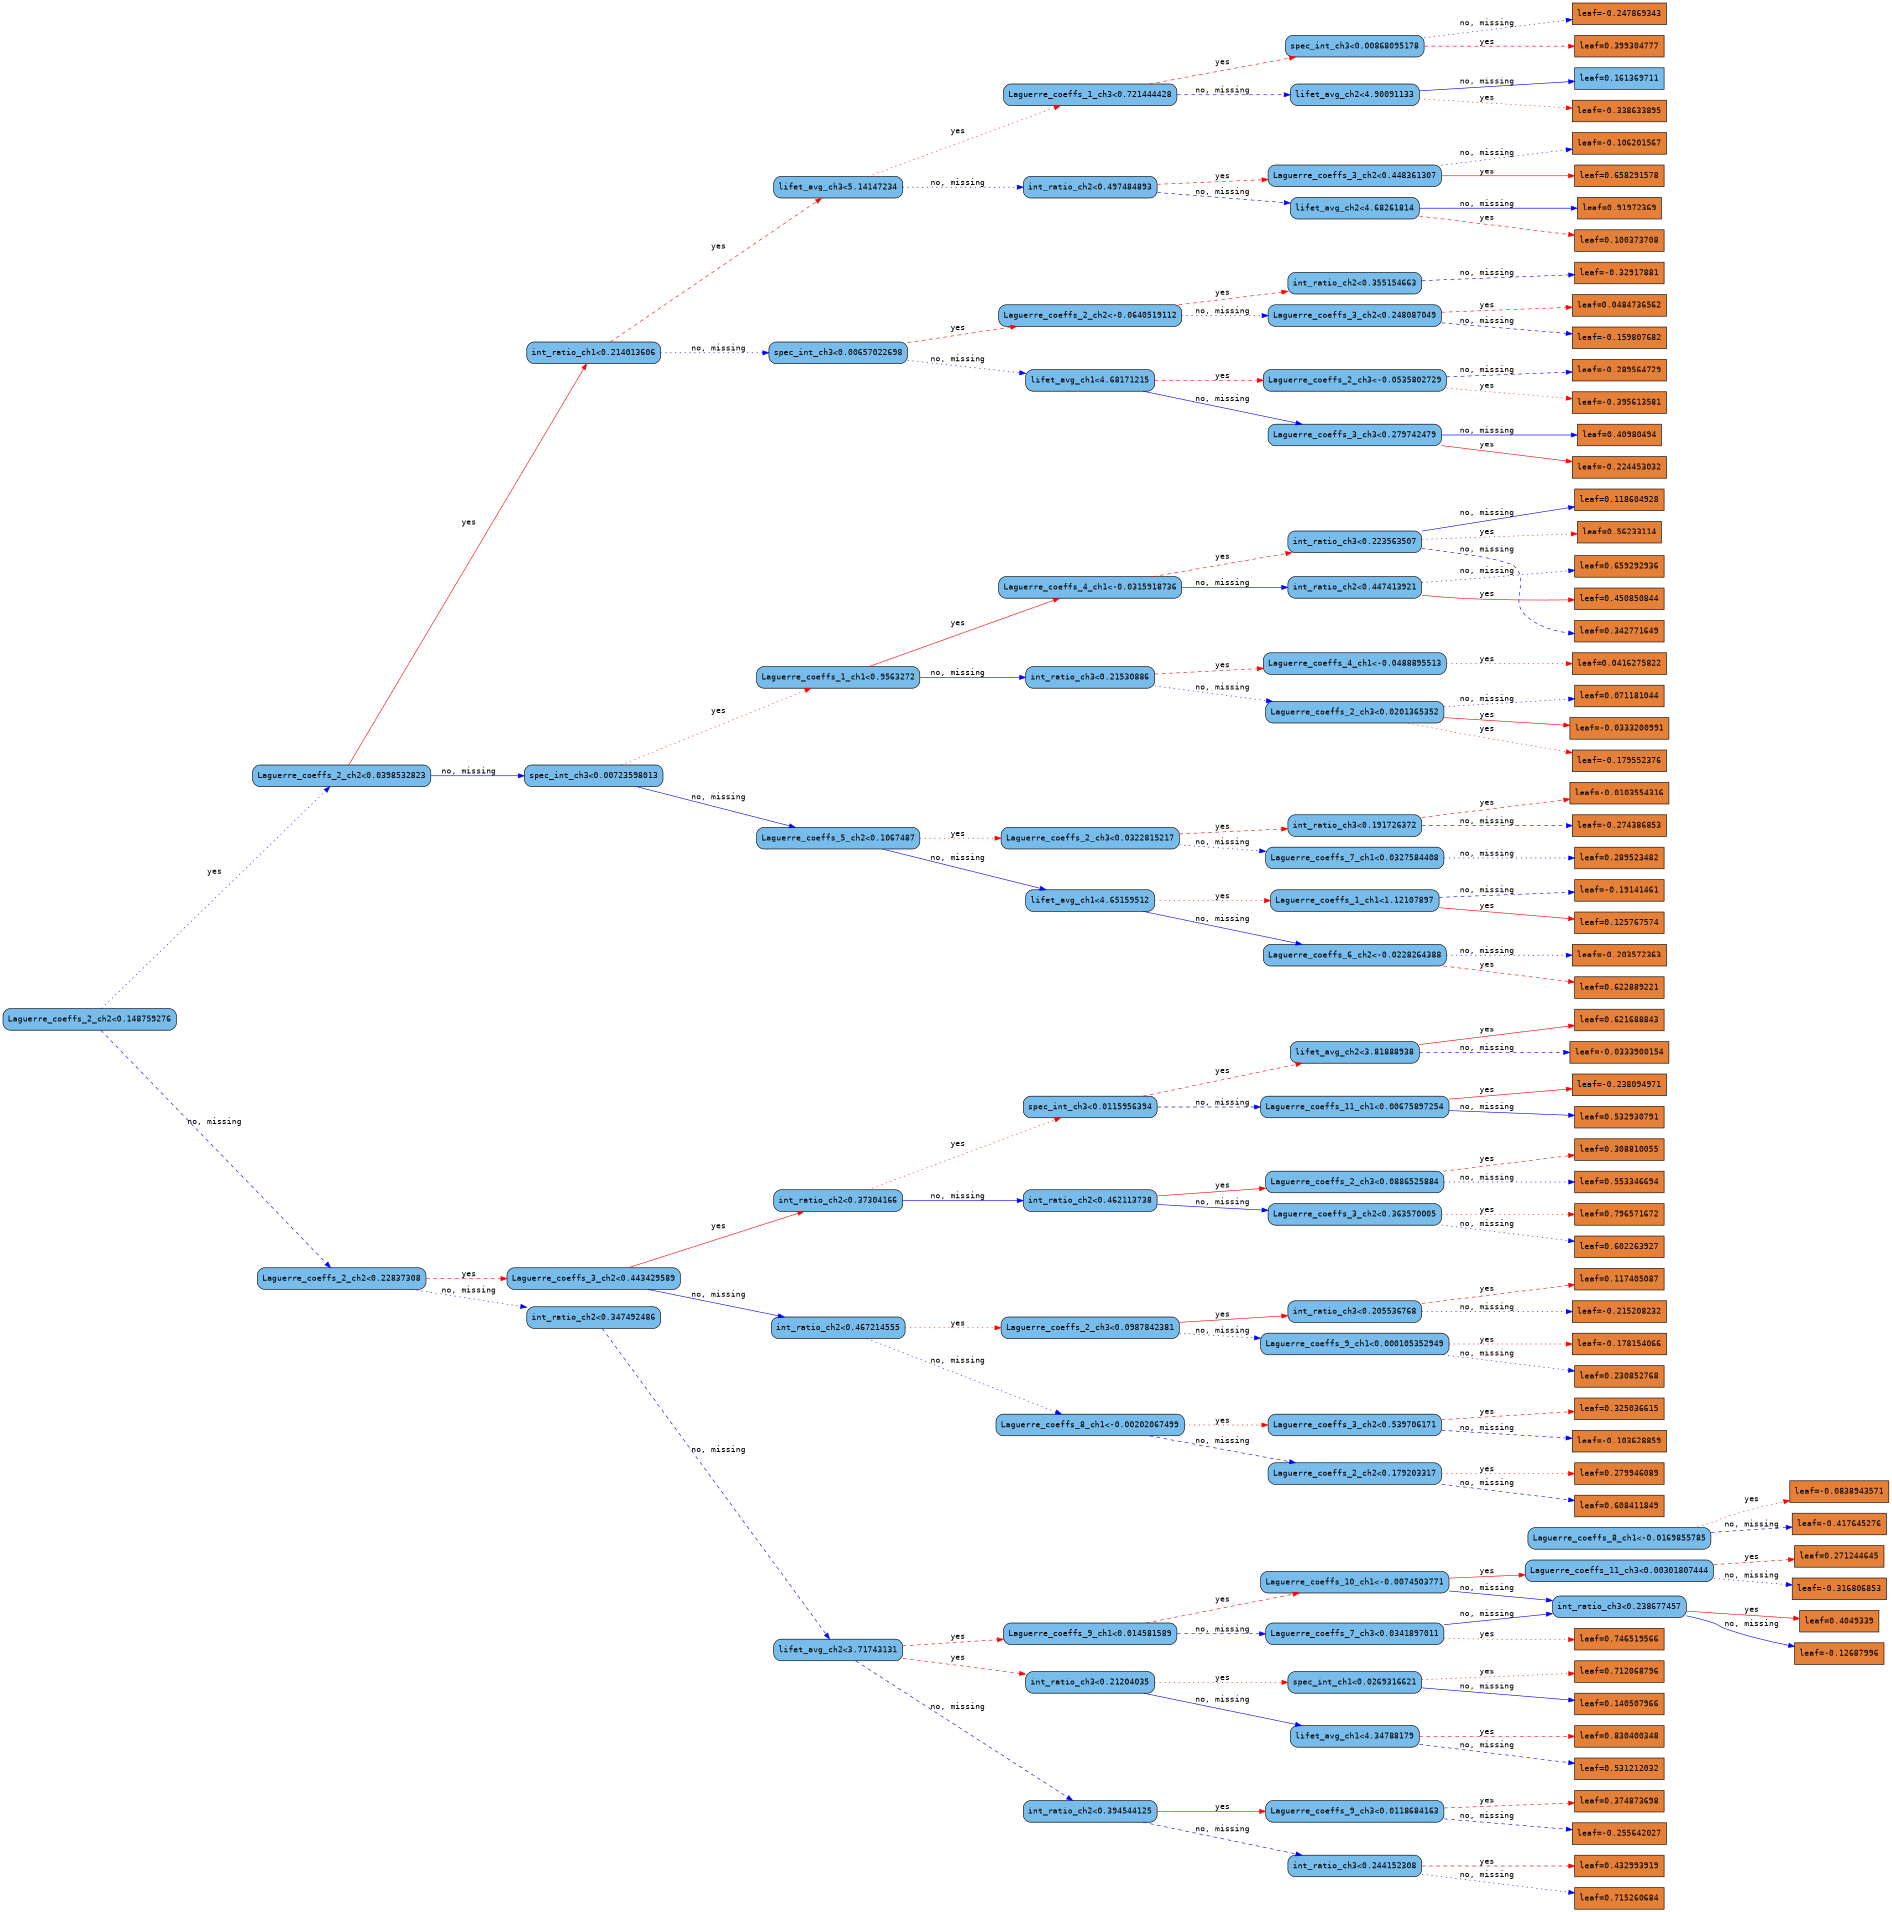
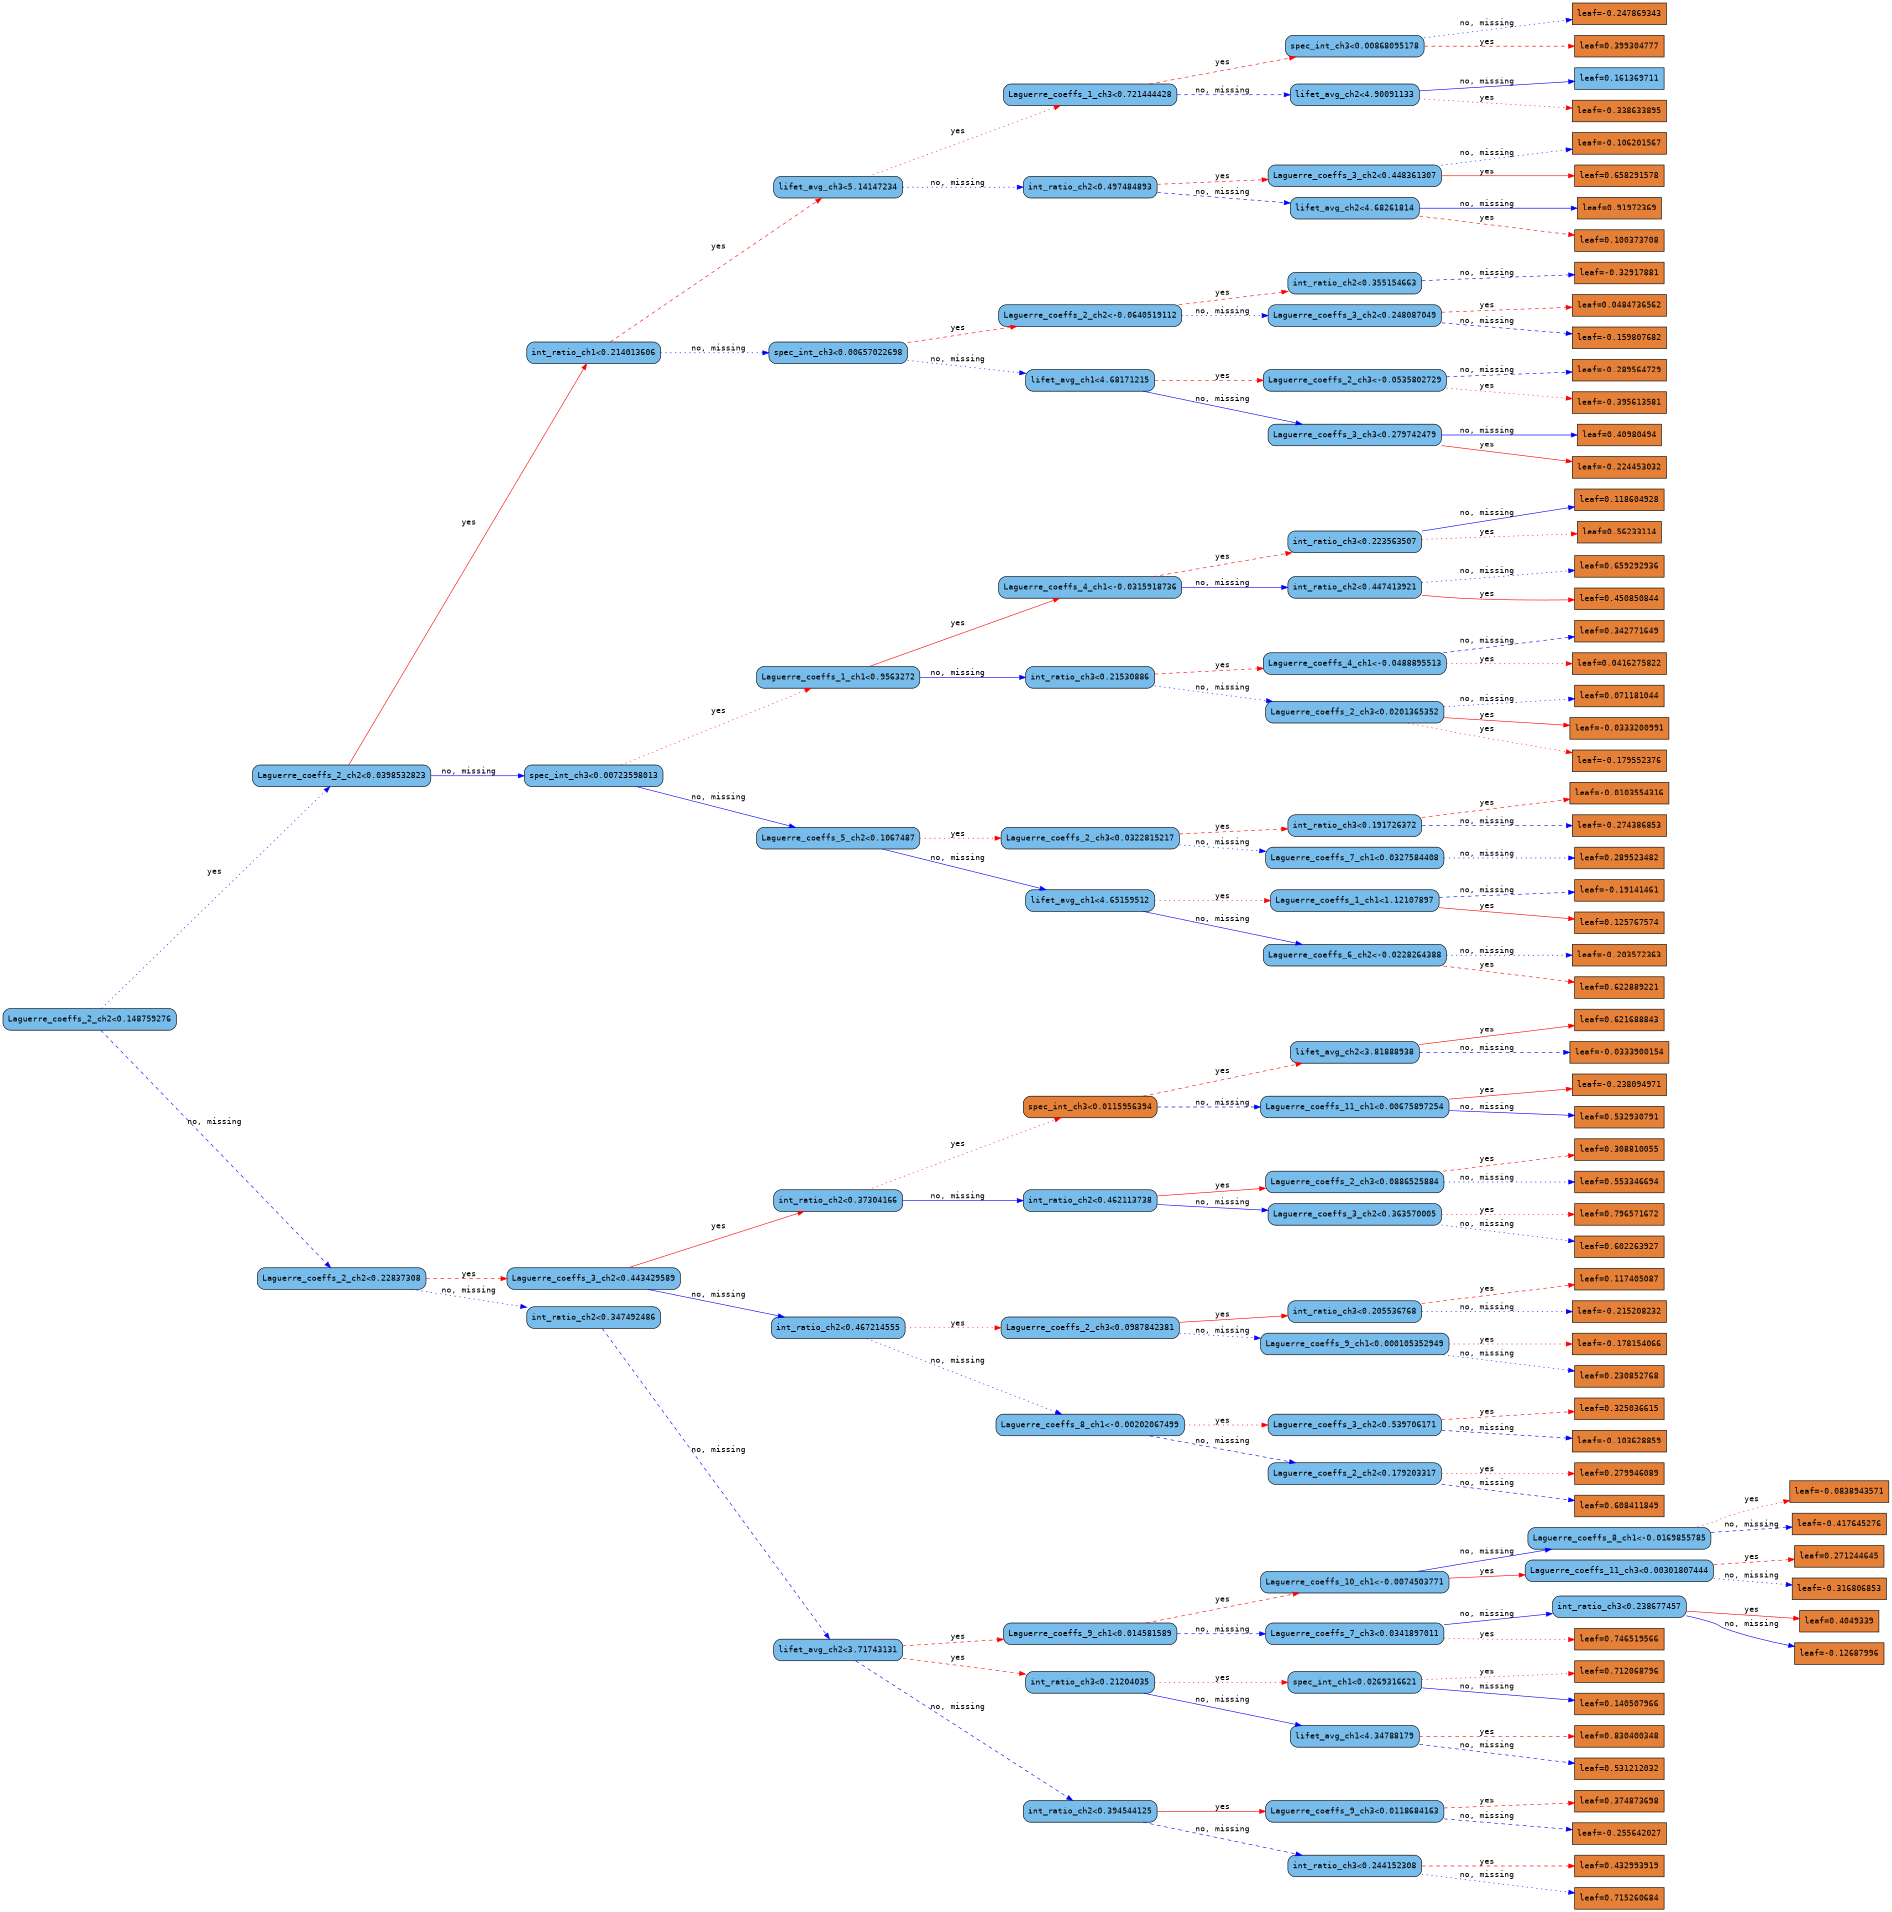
edge "int_ratio_ch3<0.223563507" -> "leaf=0.342771649": now "Laguerre_coeffs_4_ch1<-0.0488895513" -> "leaf=0.342771649"
node "spec_int_ch3<0.0115956394": fillcolor #78bceb -> #e48038
edge "Laguerre_coeffs_10_ch1<-0.0074503771" -> "int_ratio_ch3<0.238677457": now "Laguerre_coeffs_10_ch1<-0.0074503771" -> "Laguerre_coeffs_8_ch1<-0.0169855785"
